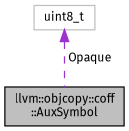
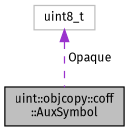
node "llvm::objcopy::coff ::AuxSymbol": label "llvm::objcopy::coff ::AuxSymbol" -> "uint::objcopy::coff ::AuxSymbol"
